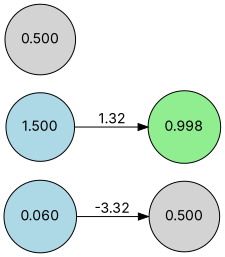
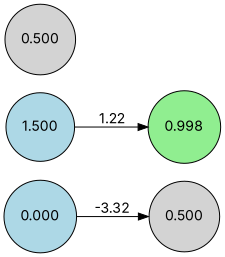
edge "1.500" -> "0.998": label "1.32" -> "1.22"
node "0.060": label "0.060" -> "0.000"
